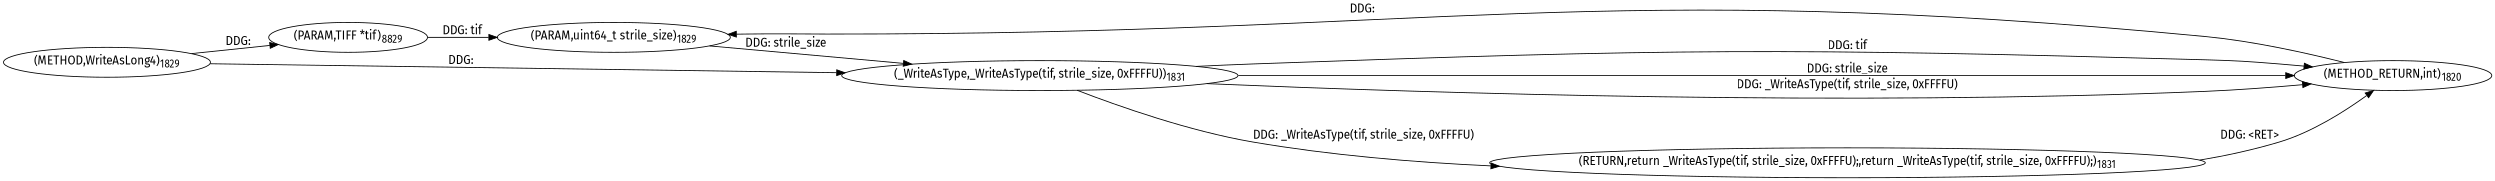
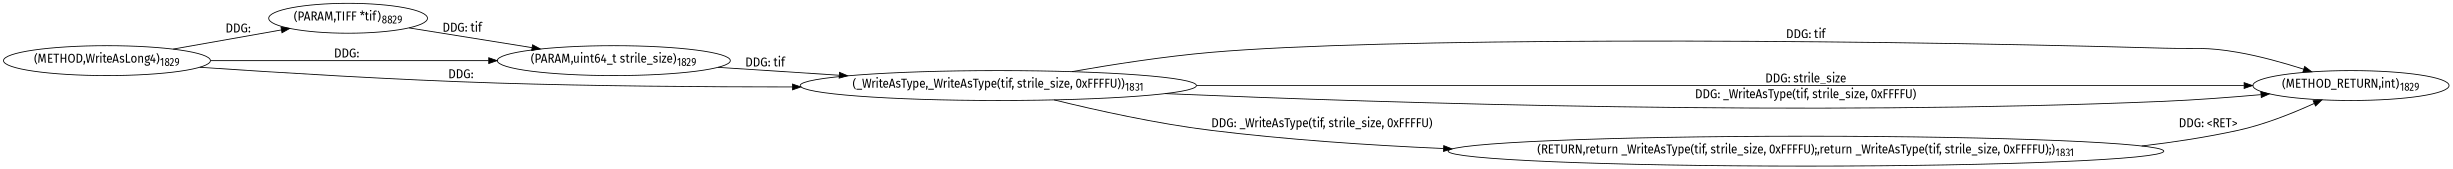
edge "(METHOD_RETURN,int)" -> "(PARAM,uint64_t strile_size)": now "(METHOD,WriteAsLong4)" -> "(PARAM,uint64_t strile_size)"
edge "(PARAM,uint64_t strile_size)" -> "(_WriteAsType,_WriteAsType(tif, strile_size, 0xFFFFU))": label "DDG: strile_size" -> "DDG: tif"
node "(METHOD_RETURN,int)": text "1820" -> "1829"
